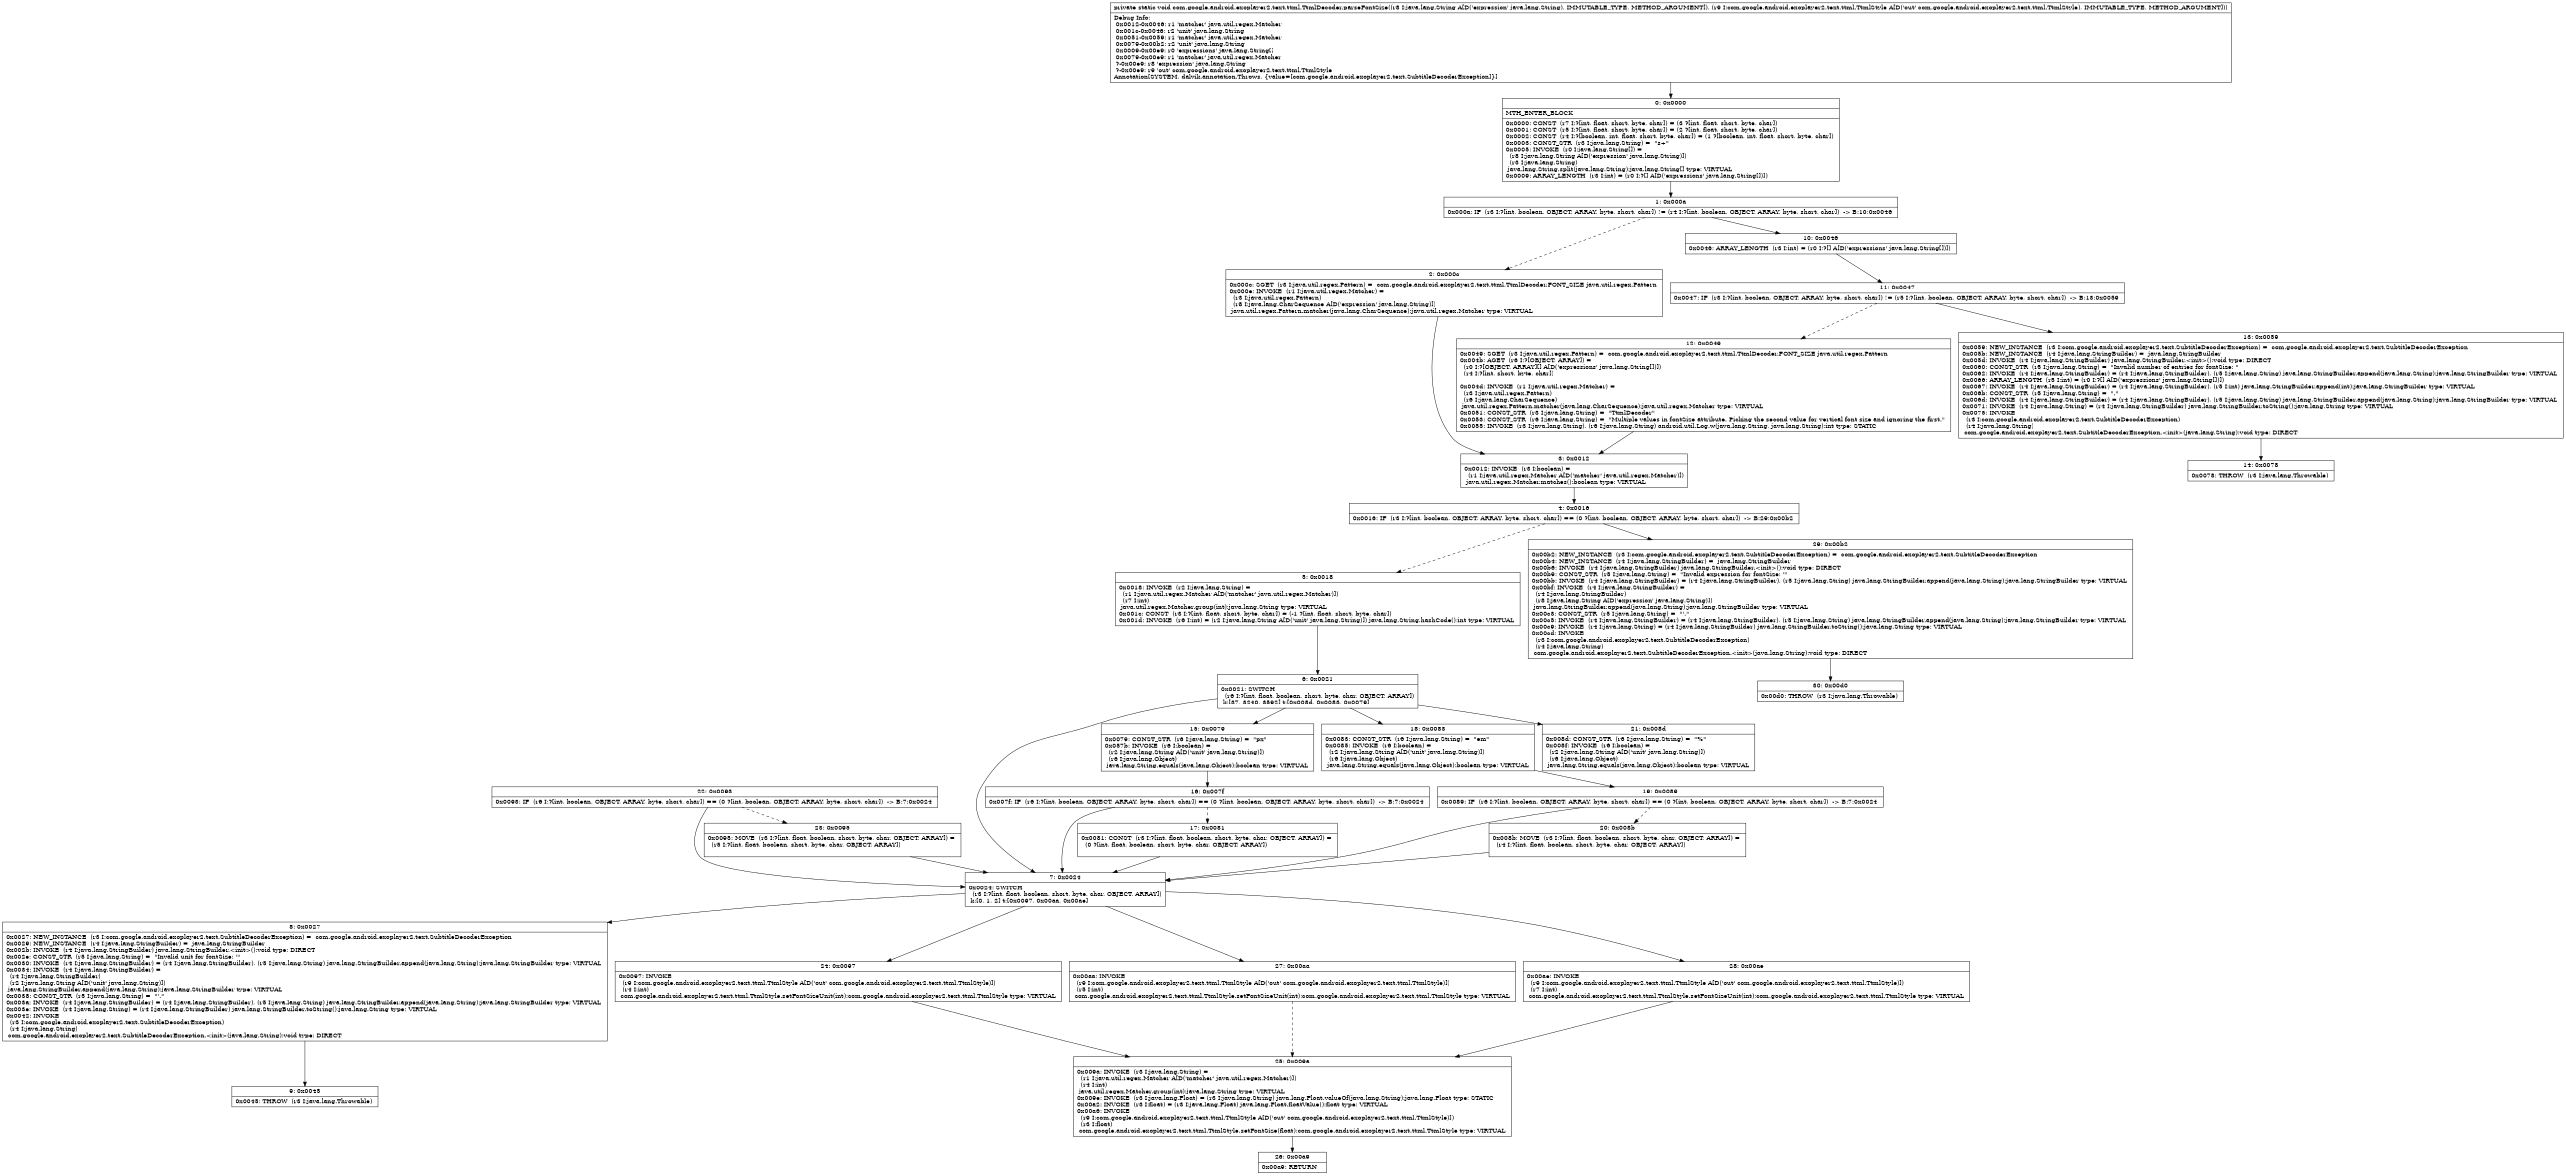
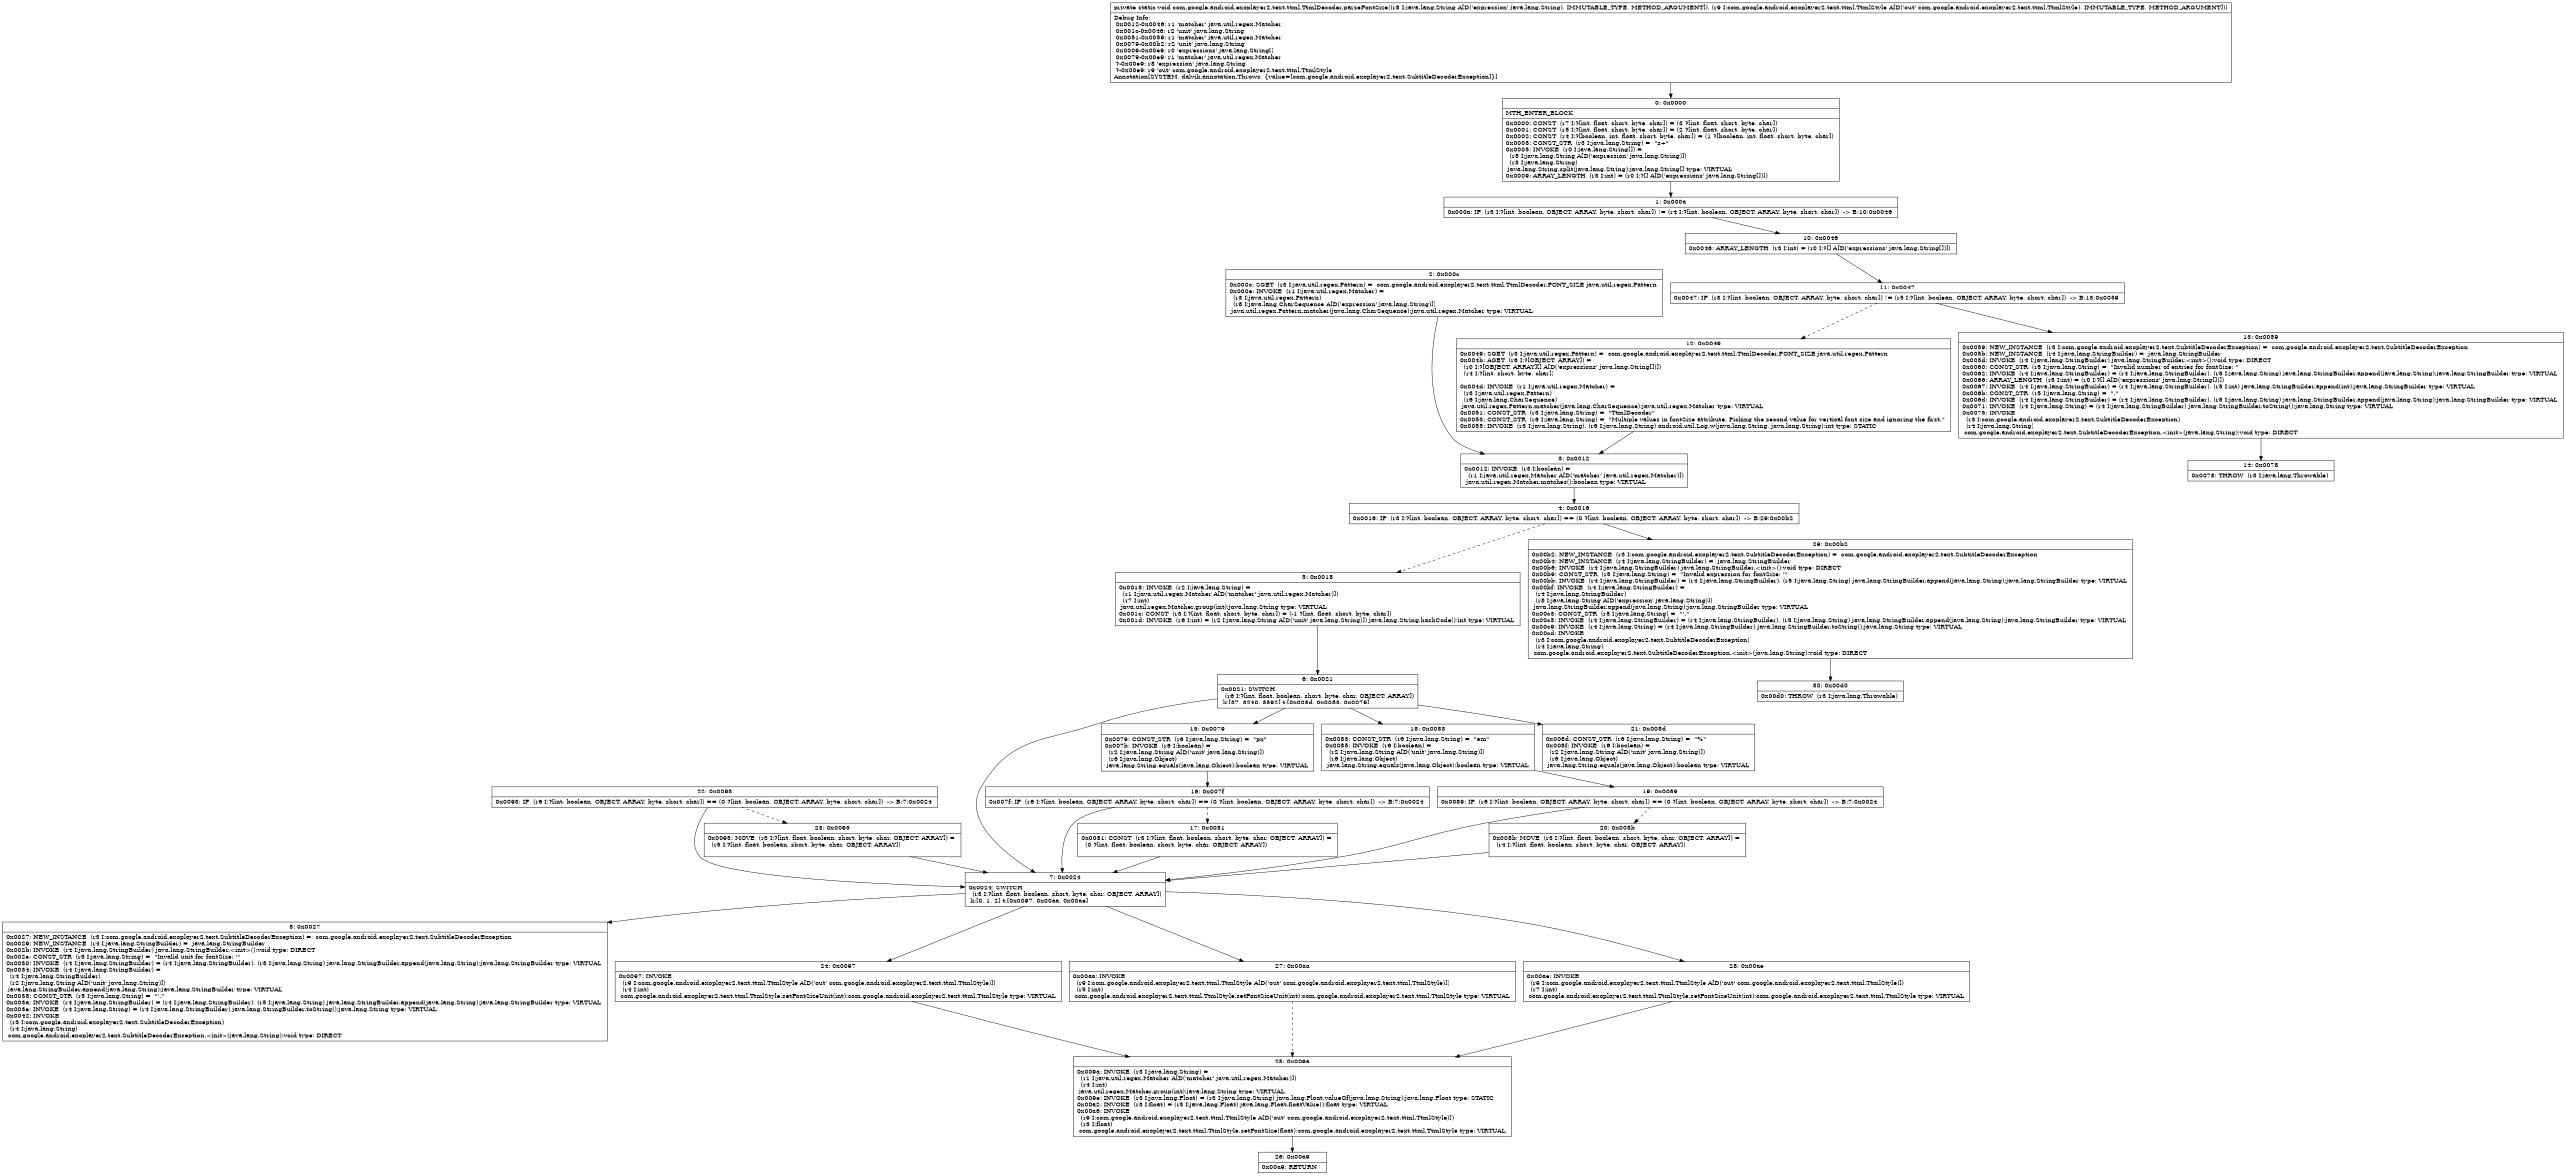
edge "1: 0x000a" -> "2: 0x000c": removed
node "15: 0x0079": text "0x057b: INVOKE  (r6 I:boolean) =" -> "0x007b: INVOKE  (r6 I:boolean) ="
node "9: 0x0045": removed
